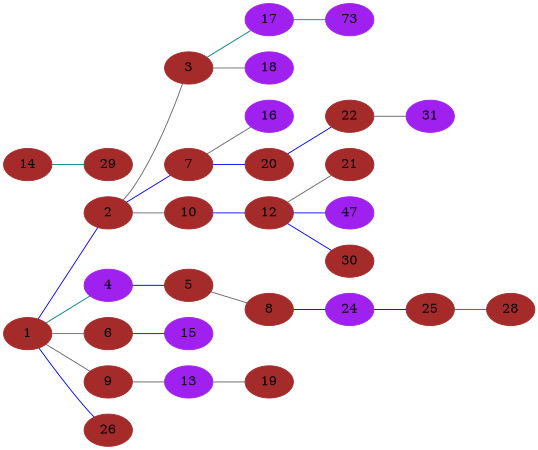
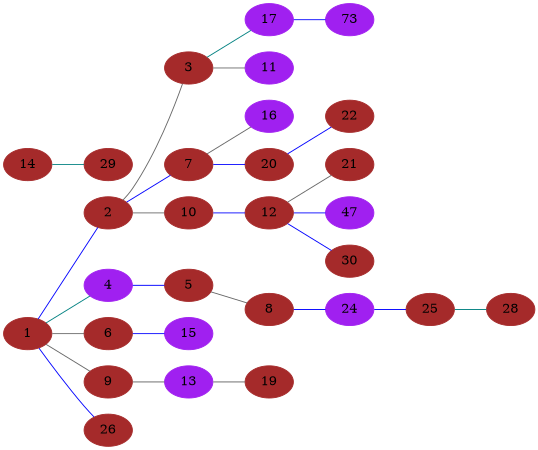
edge "17" -- "73": color teal -> blue
node "18": label "18" -> "11"
node "31": removed
